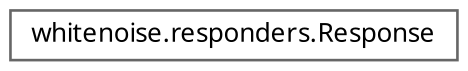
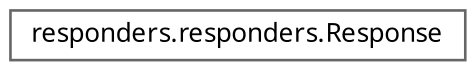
node "whitenoise.responders.Response": label "whitenoise.responders.Response" -> "responders.responders.Response"
